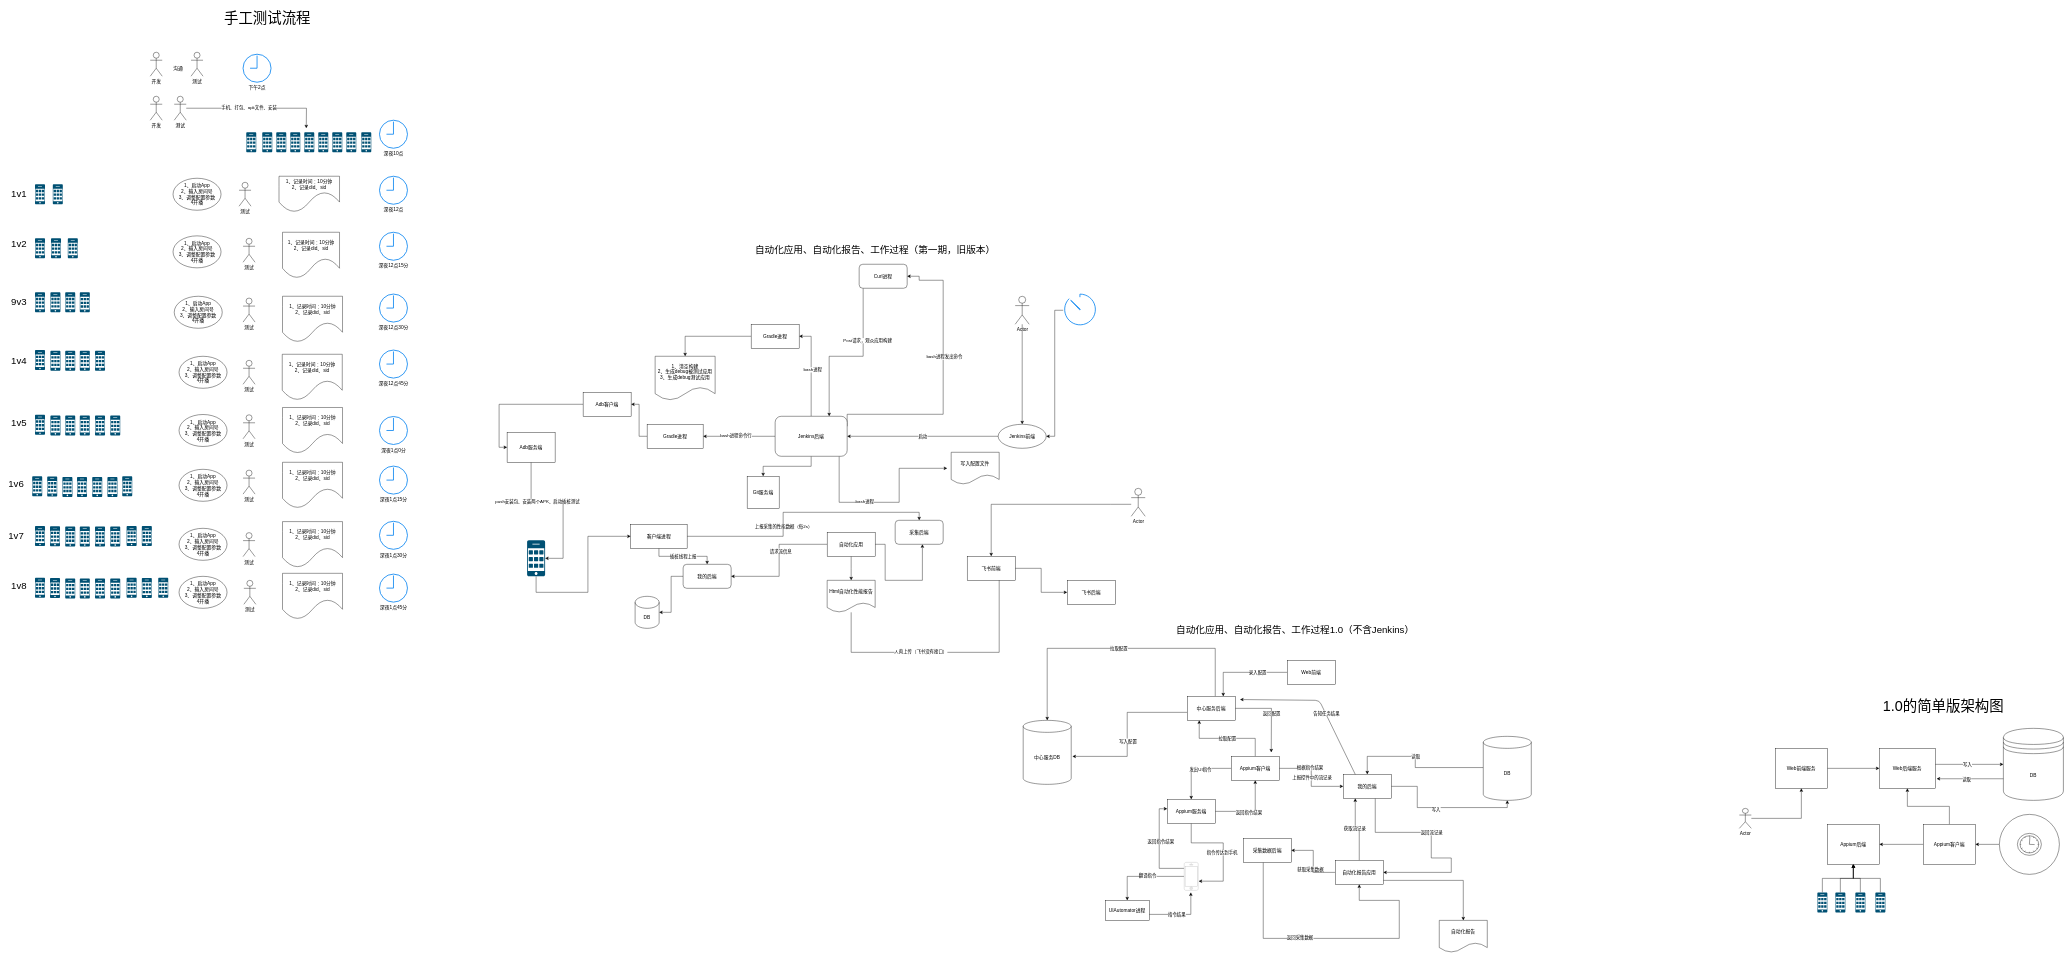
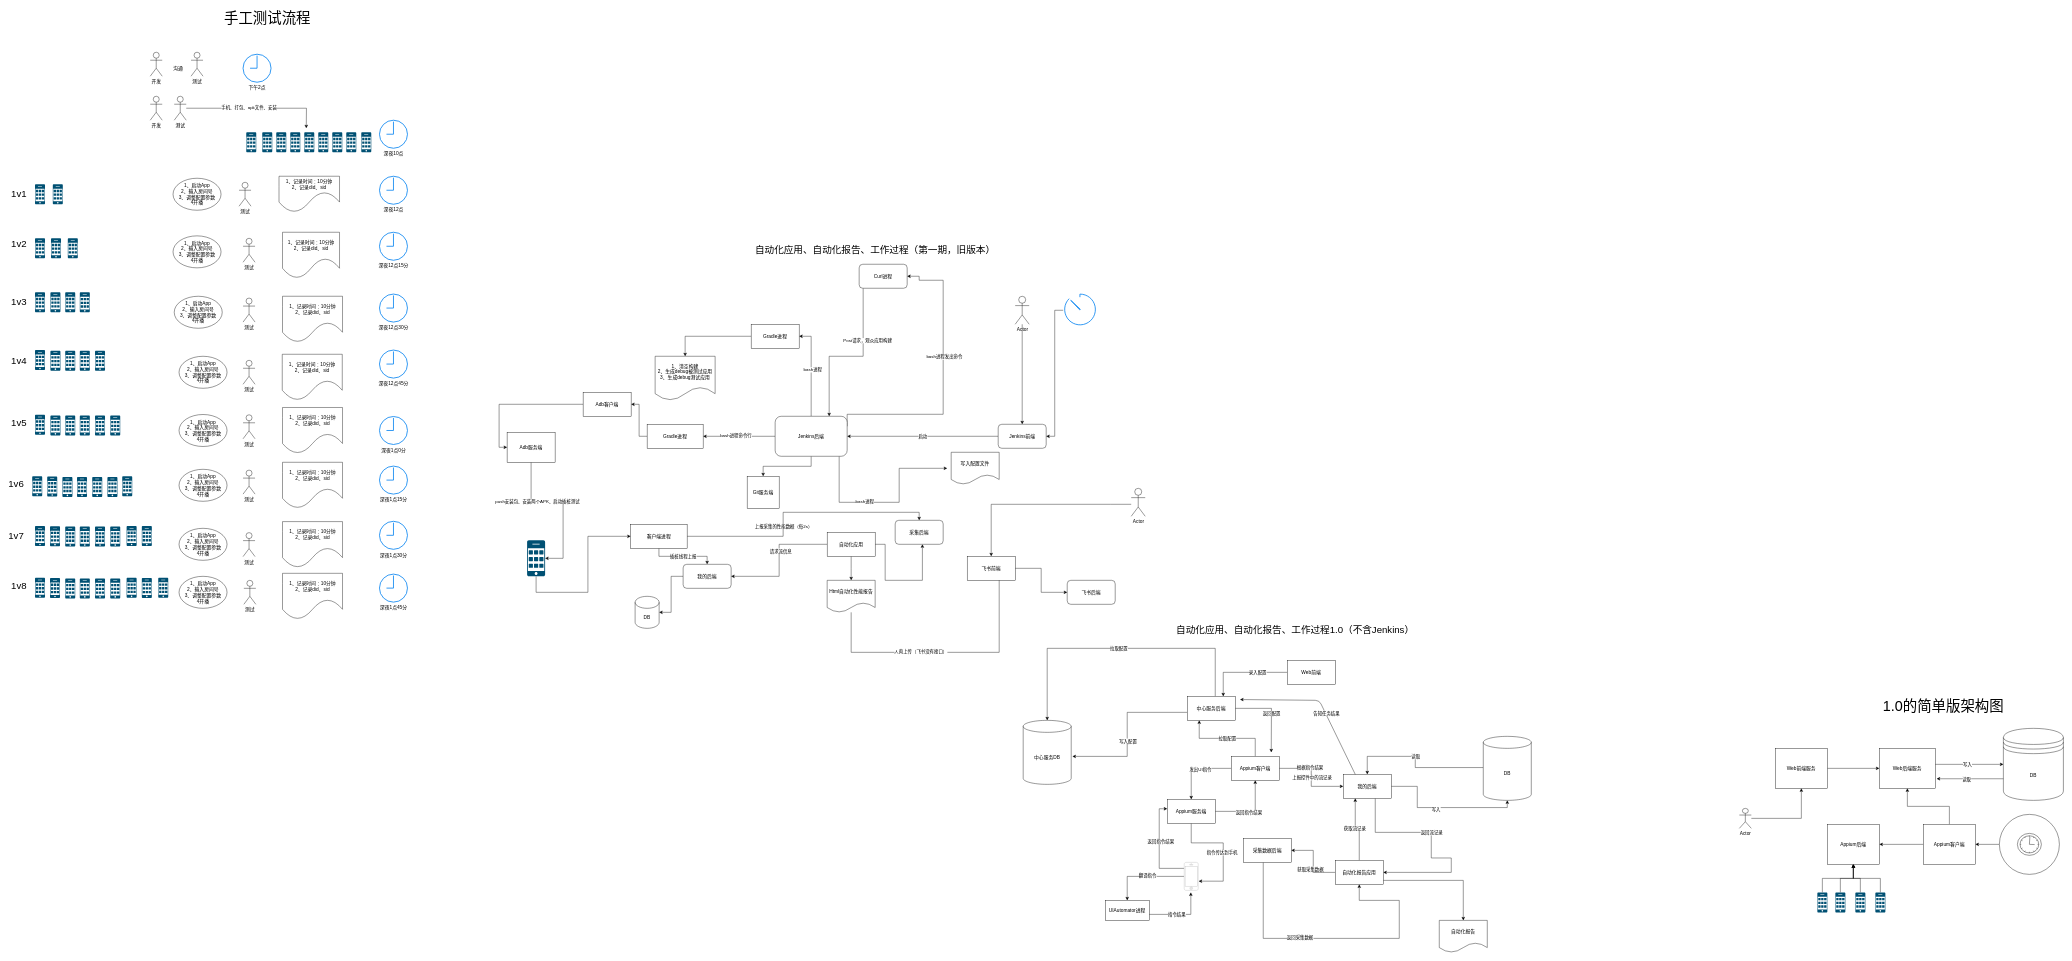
node "9v3": label "9v3" -> "1v3"
node "Jenkins前端": shape ellipse -> rounded rectangle
node "飞书后端": shape rectangle -> rounded rectangle
